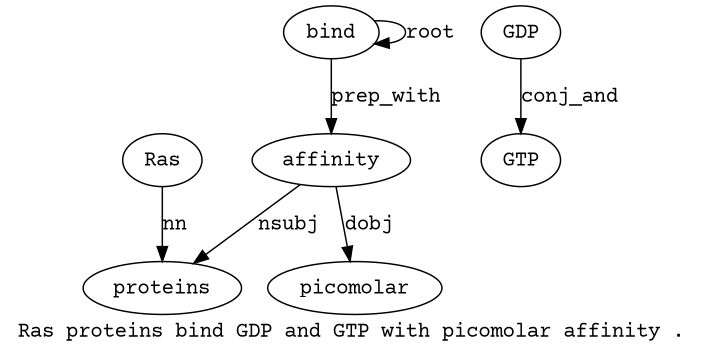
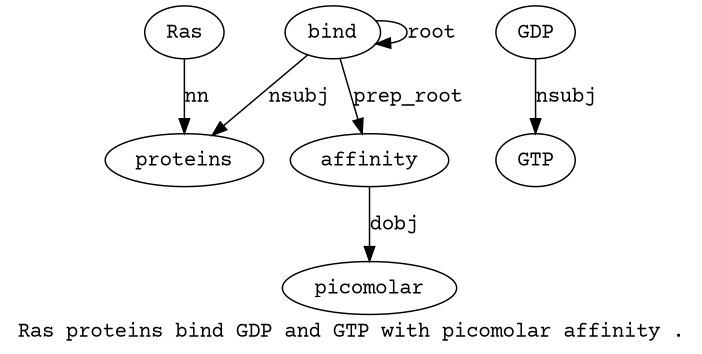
edge "bind" -> "affinity": label "prep_with" -> "prep_root"
edge "GDP" -> "GTP": label "conj_and" -> "nsubj"
edge "affinity" -> "proteins": now "bind" -> "proteins"
